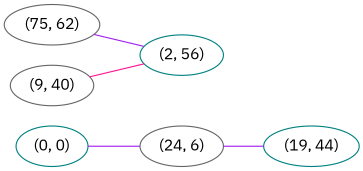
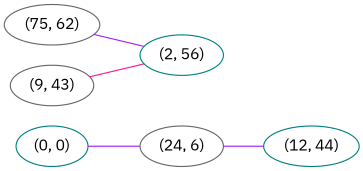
node "(9, 40)": label "(9, 40)" -> "(9, 43)"
node "(19, 44)": label "(19, 44)" -> "(12, 44)"
